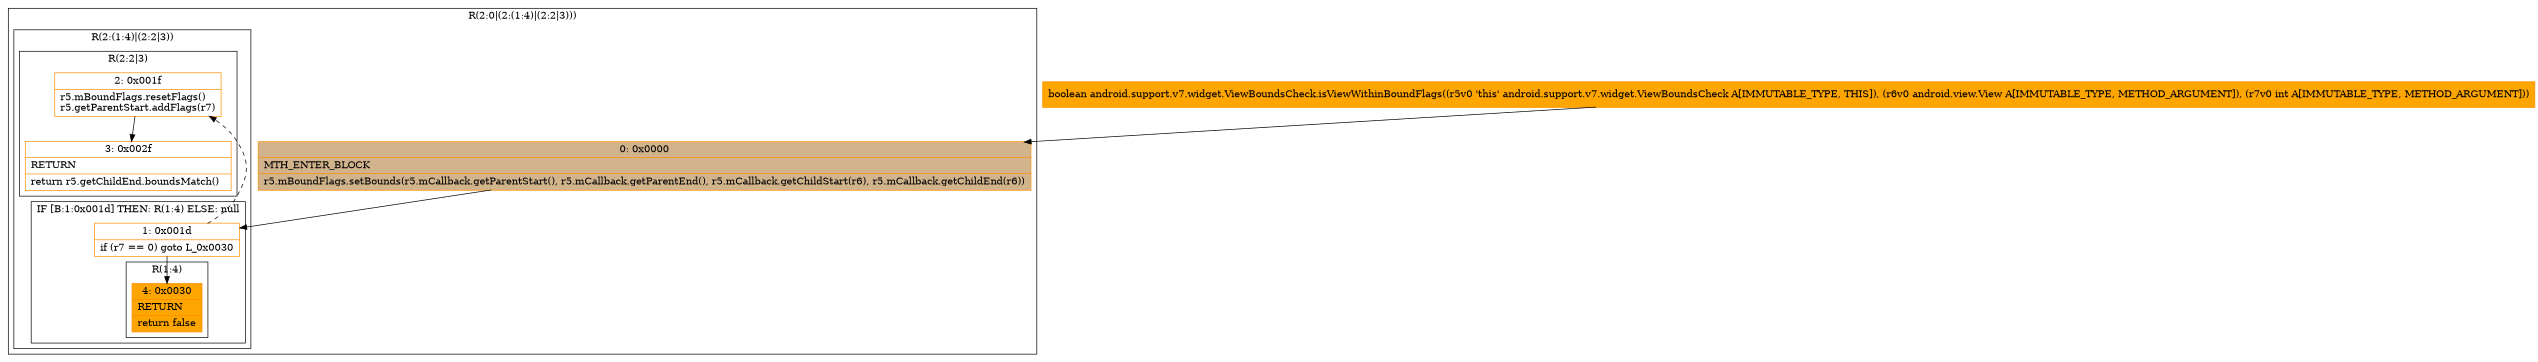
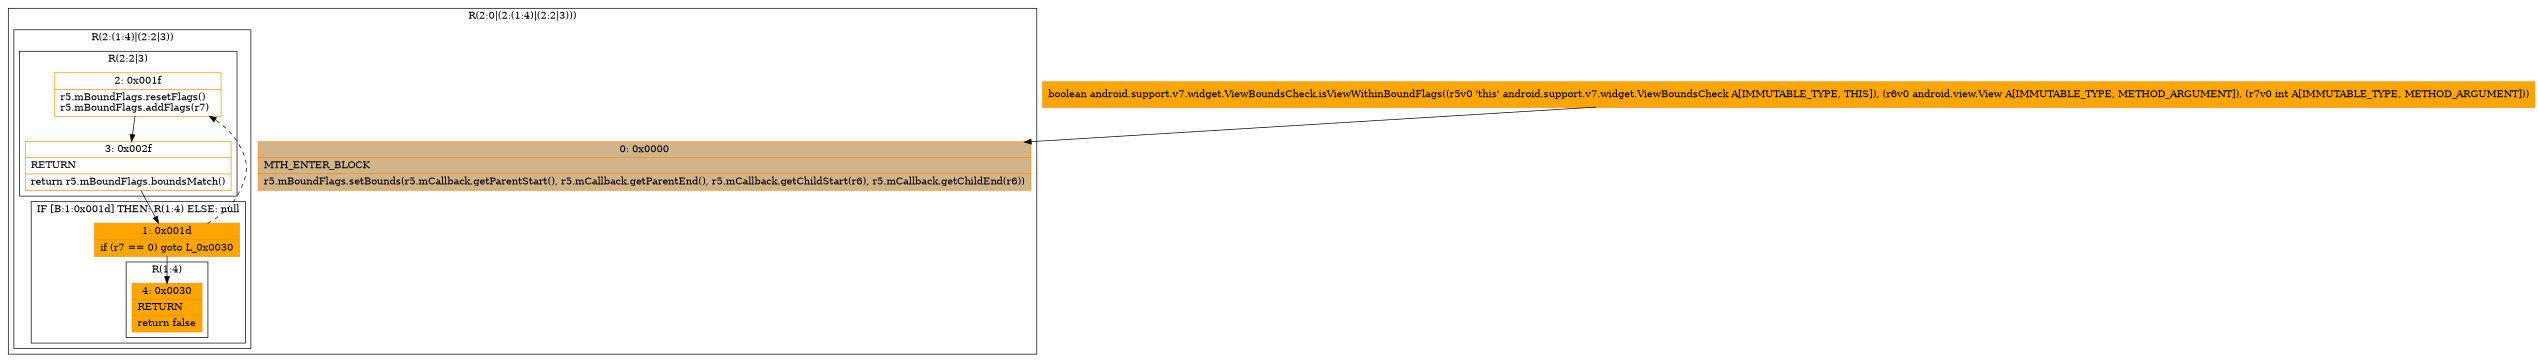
node "2: 0x001f": text "r5.getParentStart.addFlags(r7)" -> "r5.mBoundFlags.addFlags(r7)"
node "3: 0x002f": text "return r5.getChildEnd.boundsMatch()" -> "return r5.mBoundFlags.boundsMatch()"
edge "0: 0x0000" -> "1: 0x001d": now "3: 0x002f" -> "1: 0x001d"
node "1: 0x001d": fillcolor white -> orange
